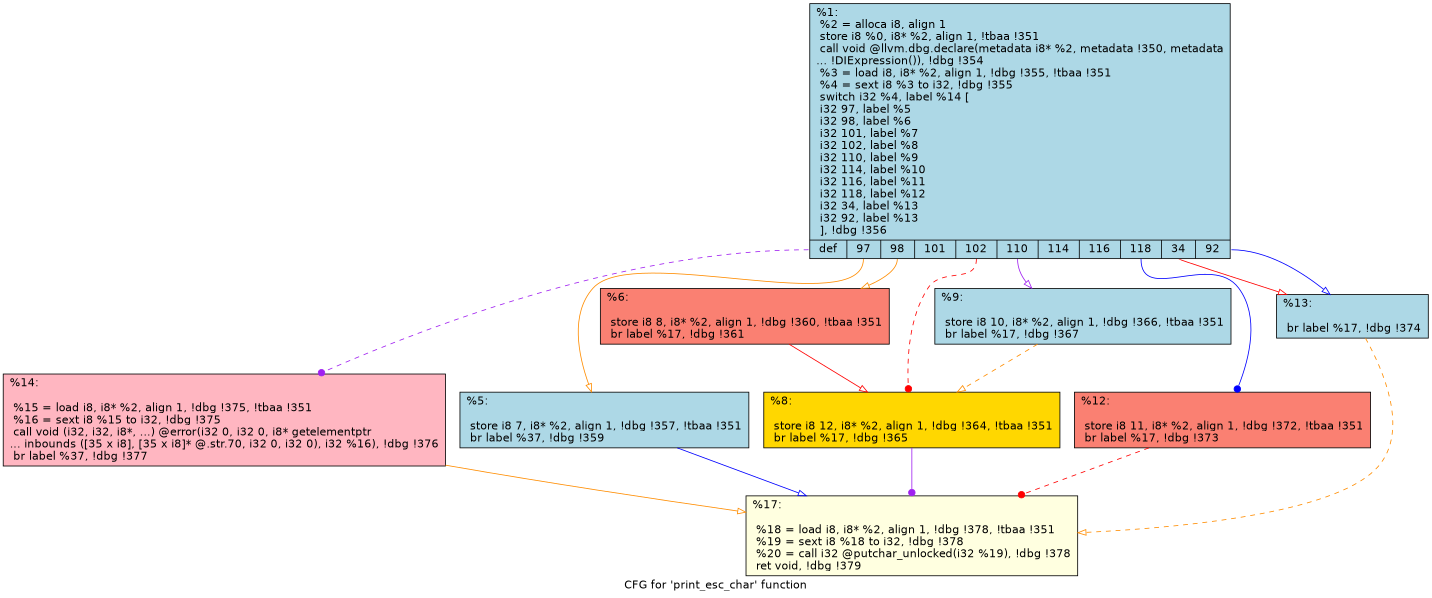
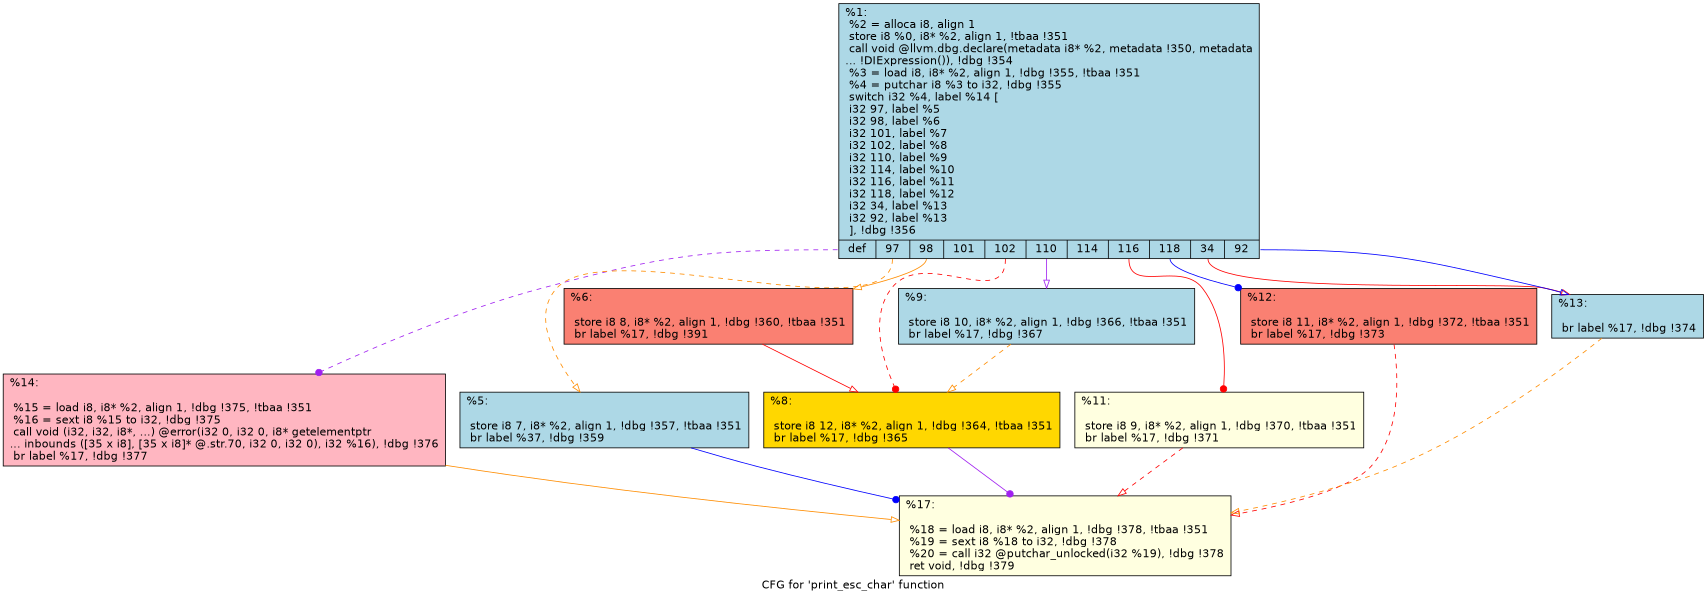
node "%1:": text "%4 = sext i8 %3 to i32, !dbg !355" -> "%4 = putchar i8 %3 to i32, !dbg !355"
edge "%1:" -> "%5:": style solid -> dashed
node "%6:": text "br label %17, !dbg !361" -> "br label %17, !dbg !391"
node "%11:": added
node "%14:": text "br label %37, !dbg !377" -> "br label %17, !dbg !377"
edge "%5:" -> "%17:": arrowhead onormal -> dot
edge "%12:" -> "%17:": arrowhead dot -> onormal
